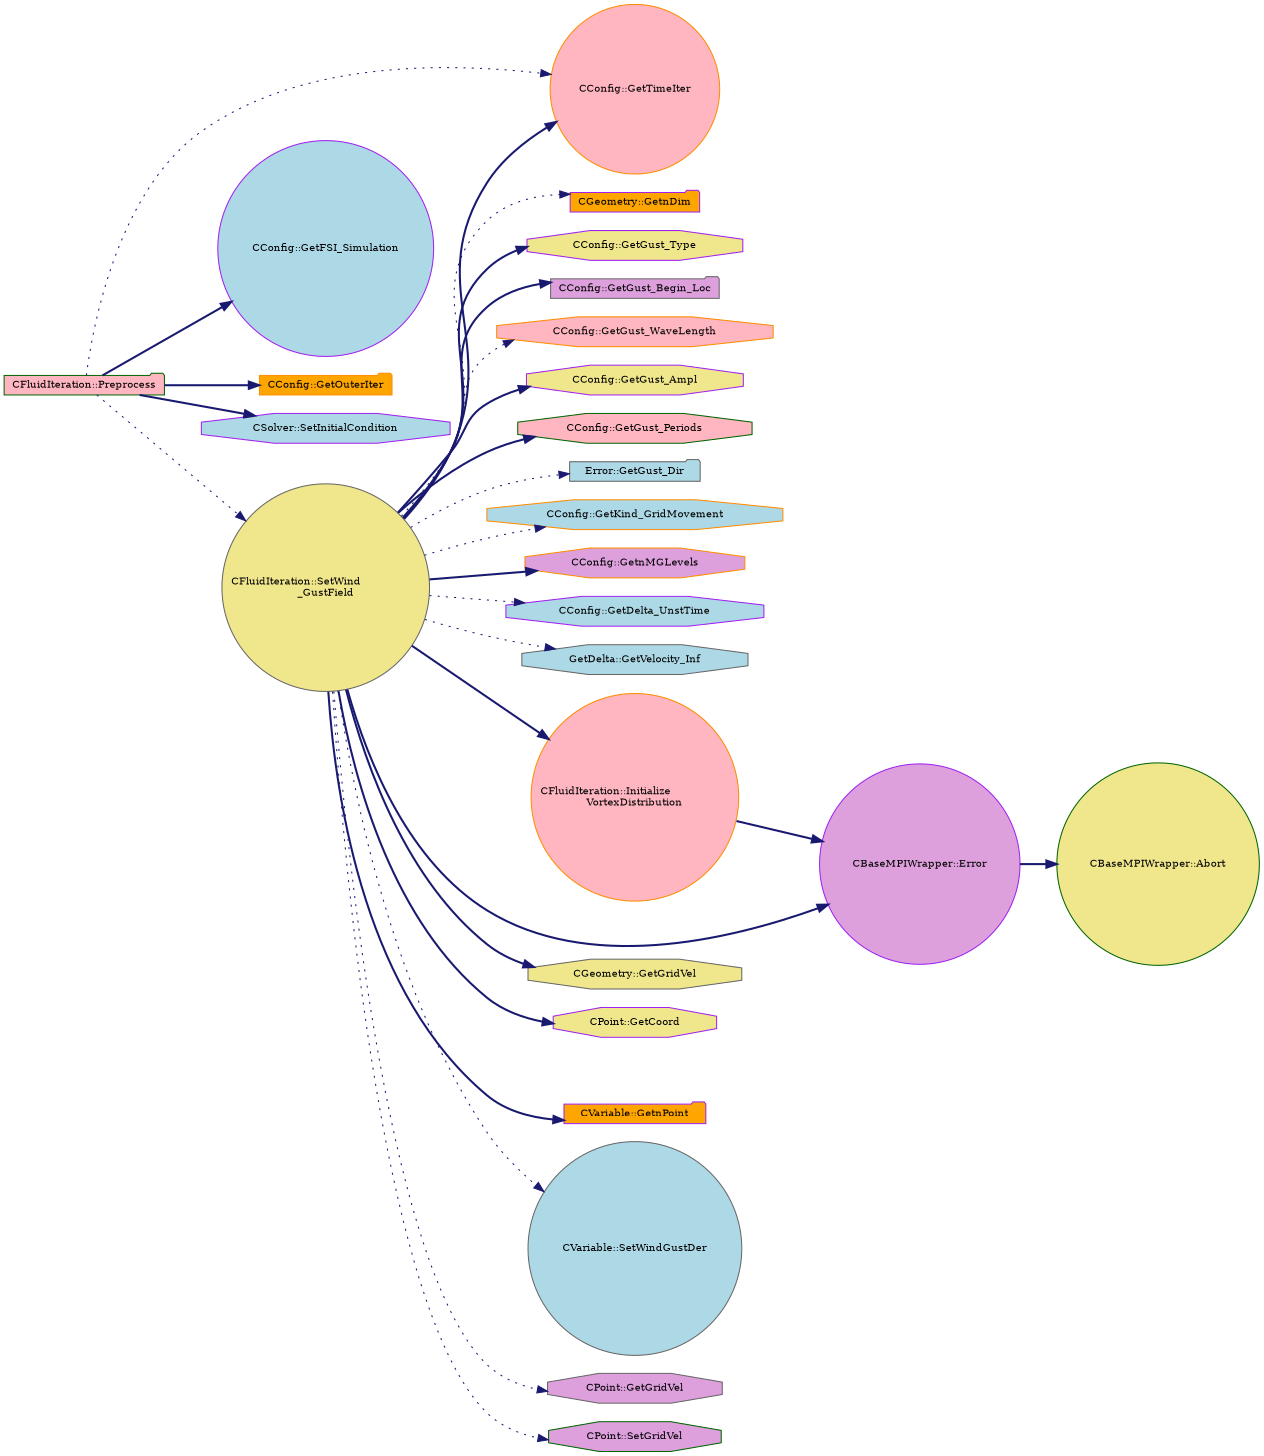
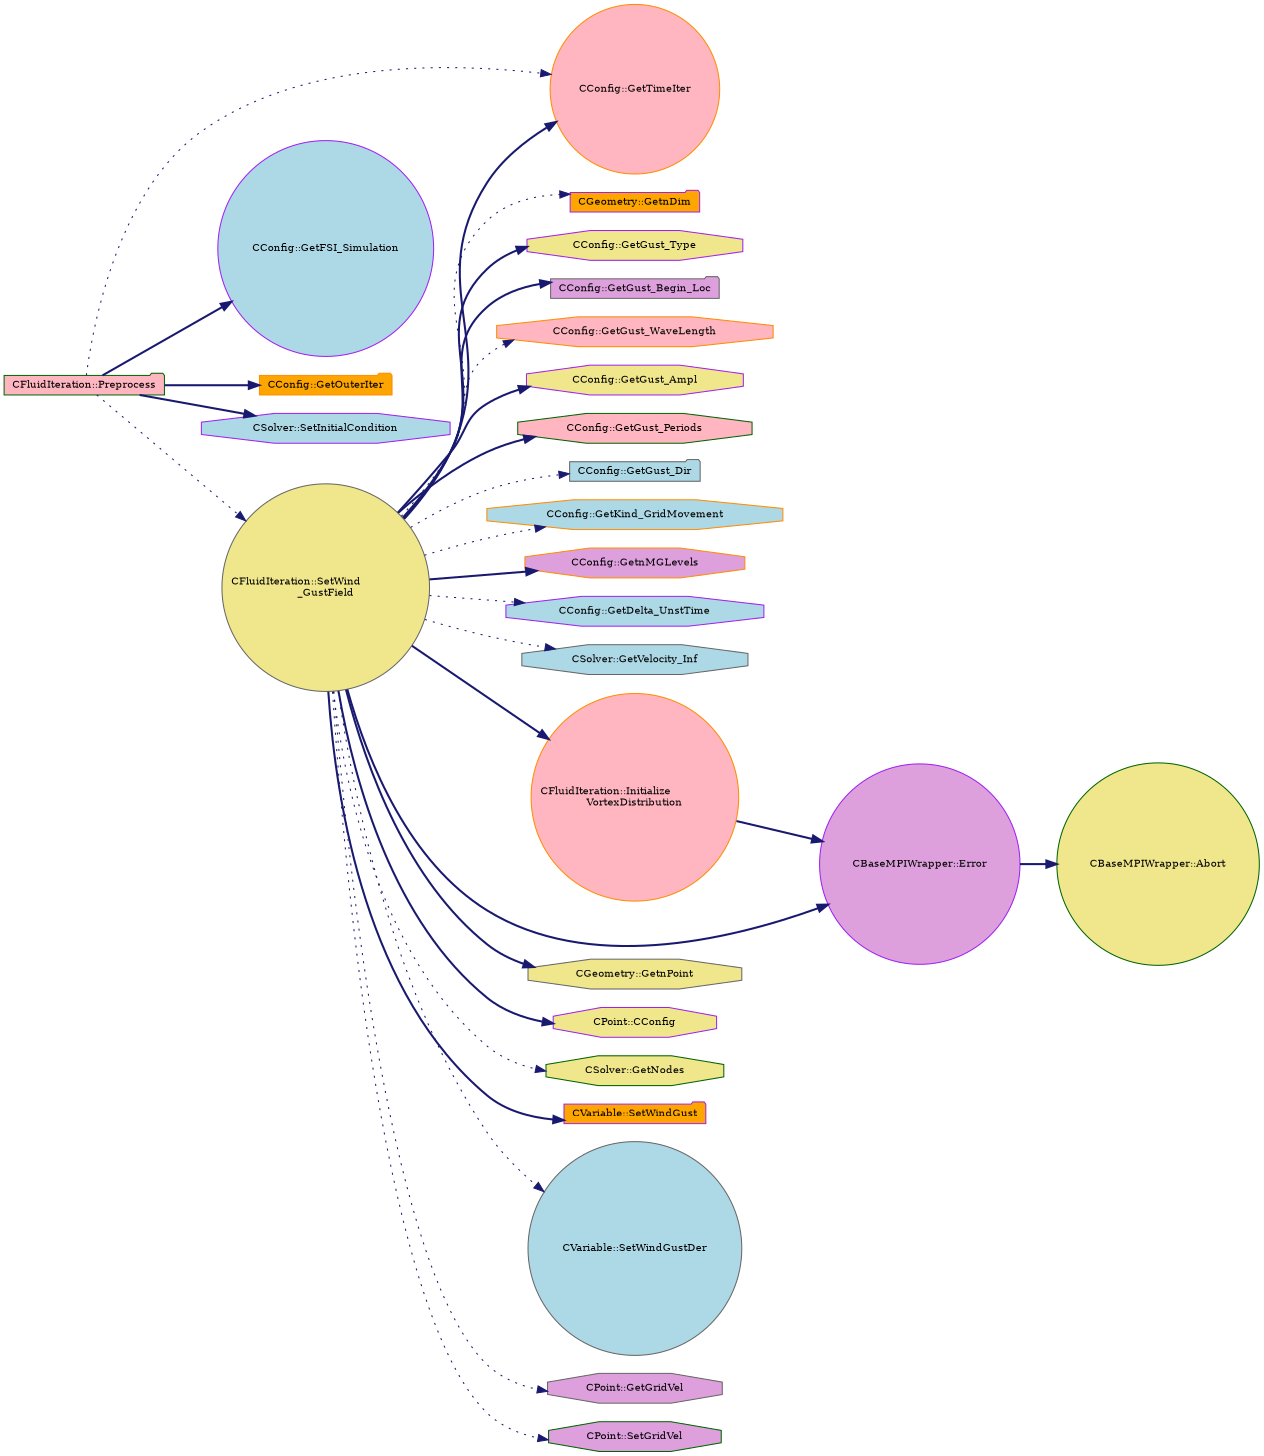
node "Error::GetGust_Dir": label "Error::GetGust_Dir" -> "CConfig::GetGust_Dir"
node "GetDelta::GetVelocity_Inf": label "GetDelta::GetVelocity_Inf" -> "CSolver::GetVelocity_Inf"
node "CGeometry::GetGridVel": label "CGeometry::GetGridVel" -> "CGeometry::GetnPoint"
node "CPoint::GetCoord": label "CPoint::GetCoord" -> "CPoint::CConfig"
node "CSolver::GetNodes": added
node "CVariable::GetnPoint": label "CVariable::GetnPoint" -> "CVariable::SetWindGust"
